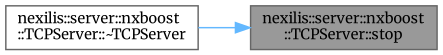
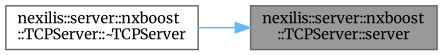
node "nexilis::server::nxboost ::TCPServer::stop": label "nexilis::server::nxboost ::TCPServer::stop" -> "nexilis::server::nxboost ::TCPServer::server"
